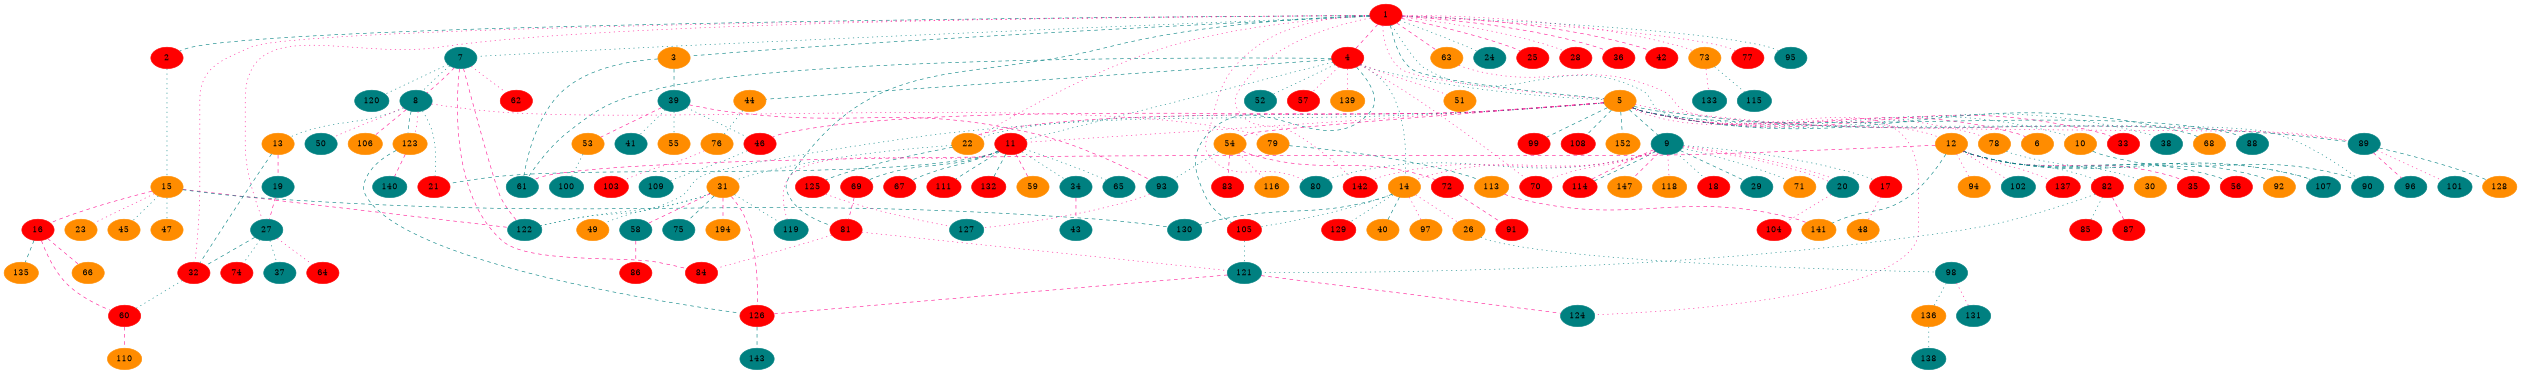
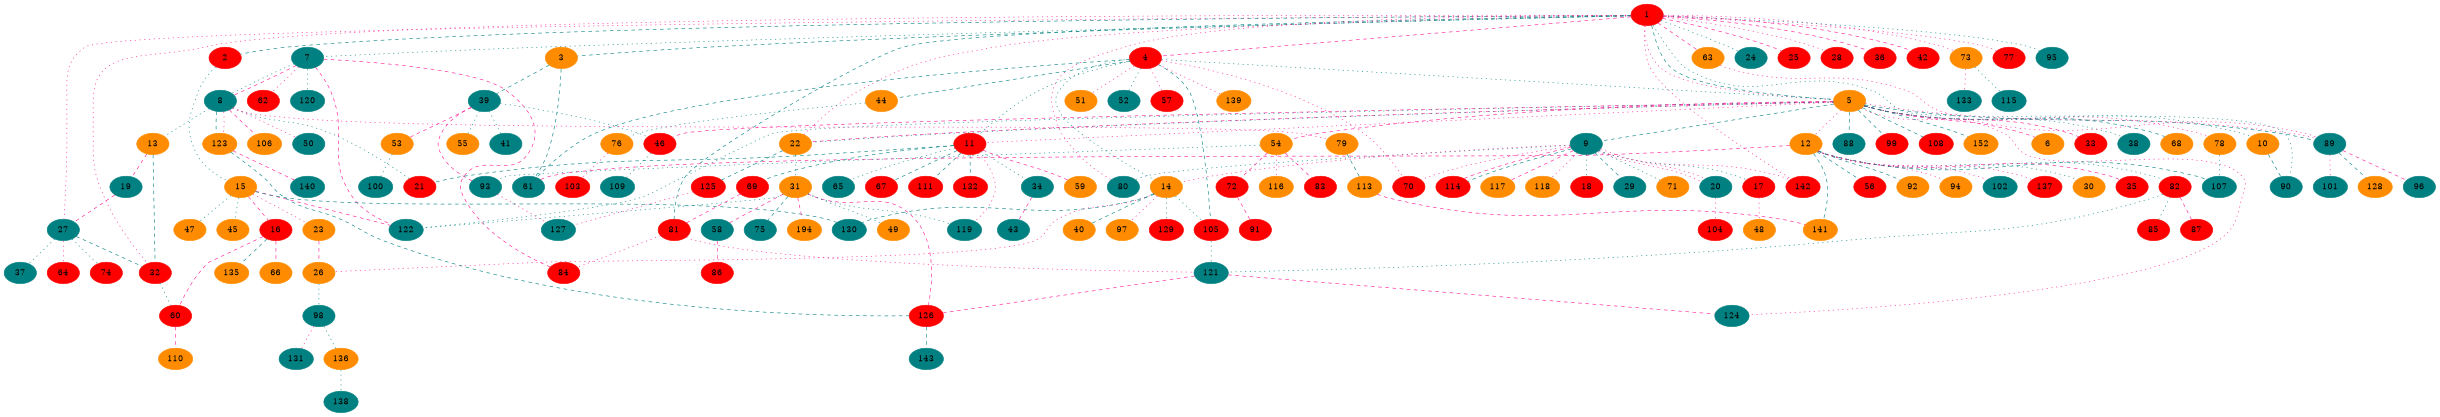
node "147": label "147" -> "117"
edge "23" -- "26": added
